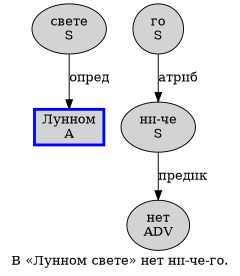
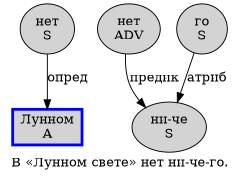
node "свете S": label "свете S" -> "нет S"
edge "ни-че S" -> "нет ADV": reversed
